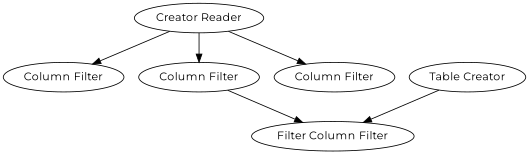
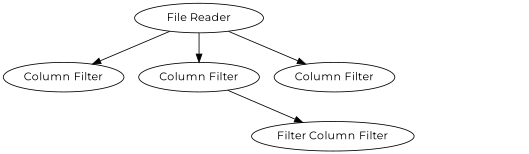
node "Creator Reader": label "Creator Reader" -> "File Reader"
node "Table Creator": removed
